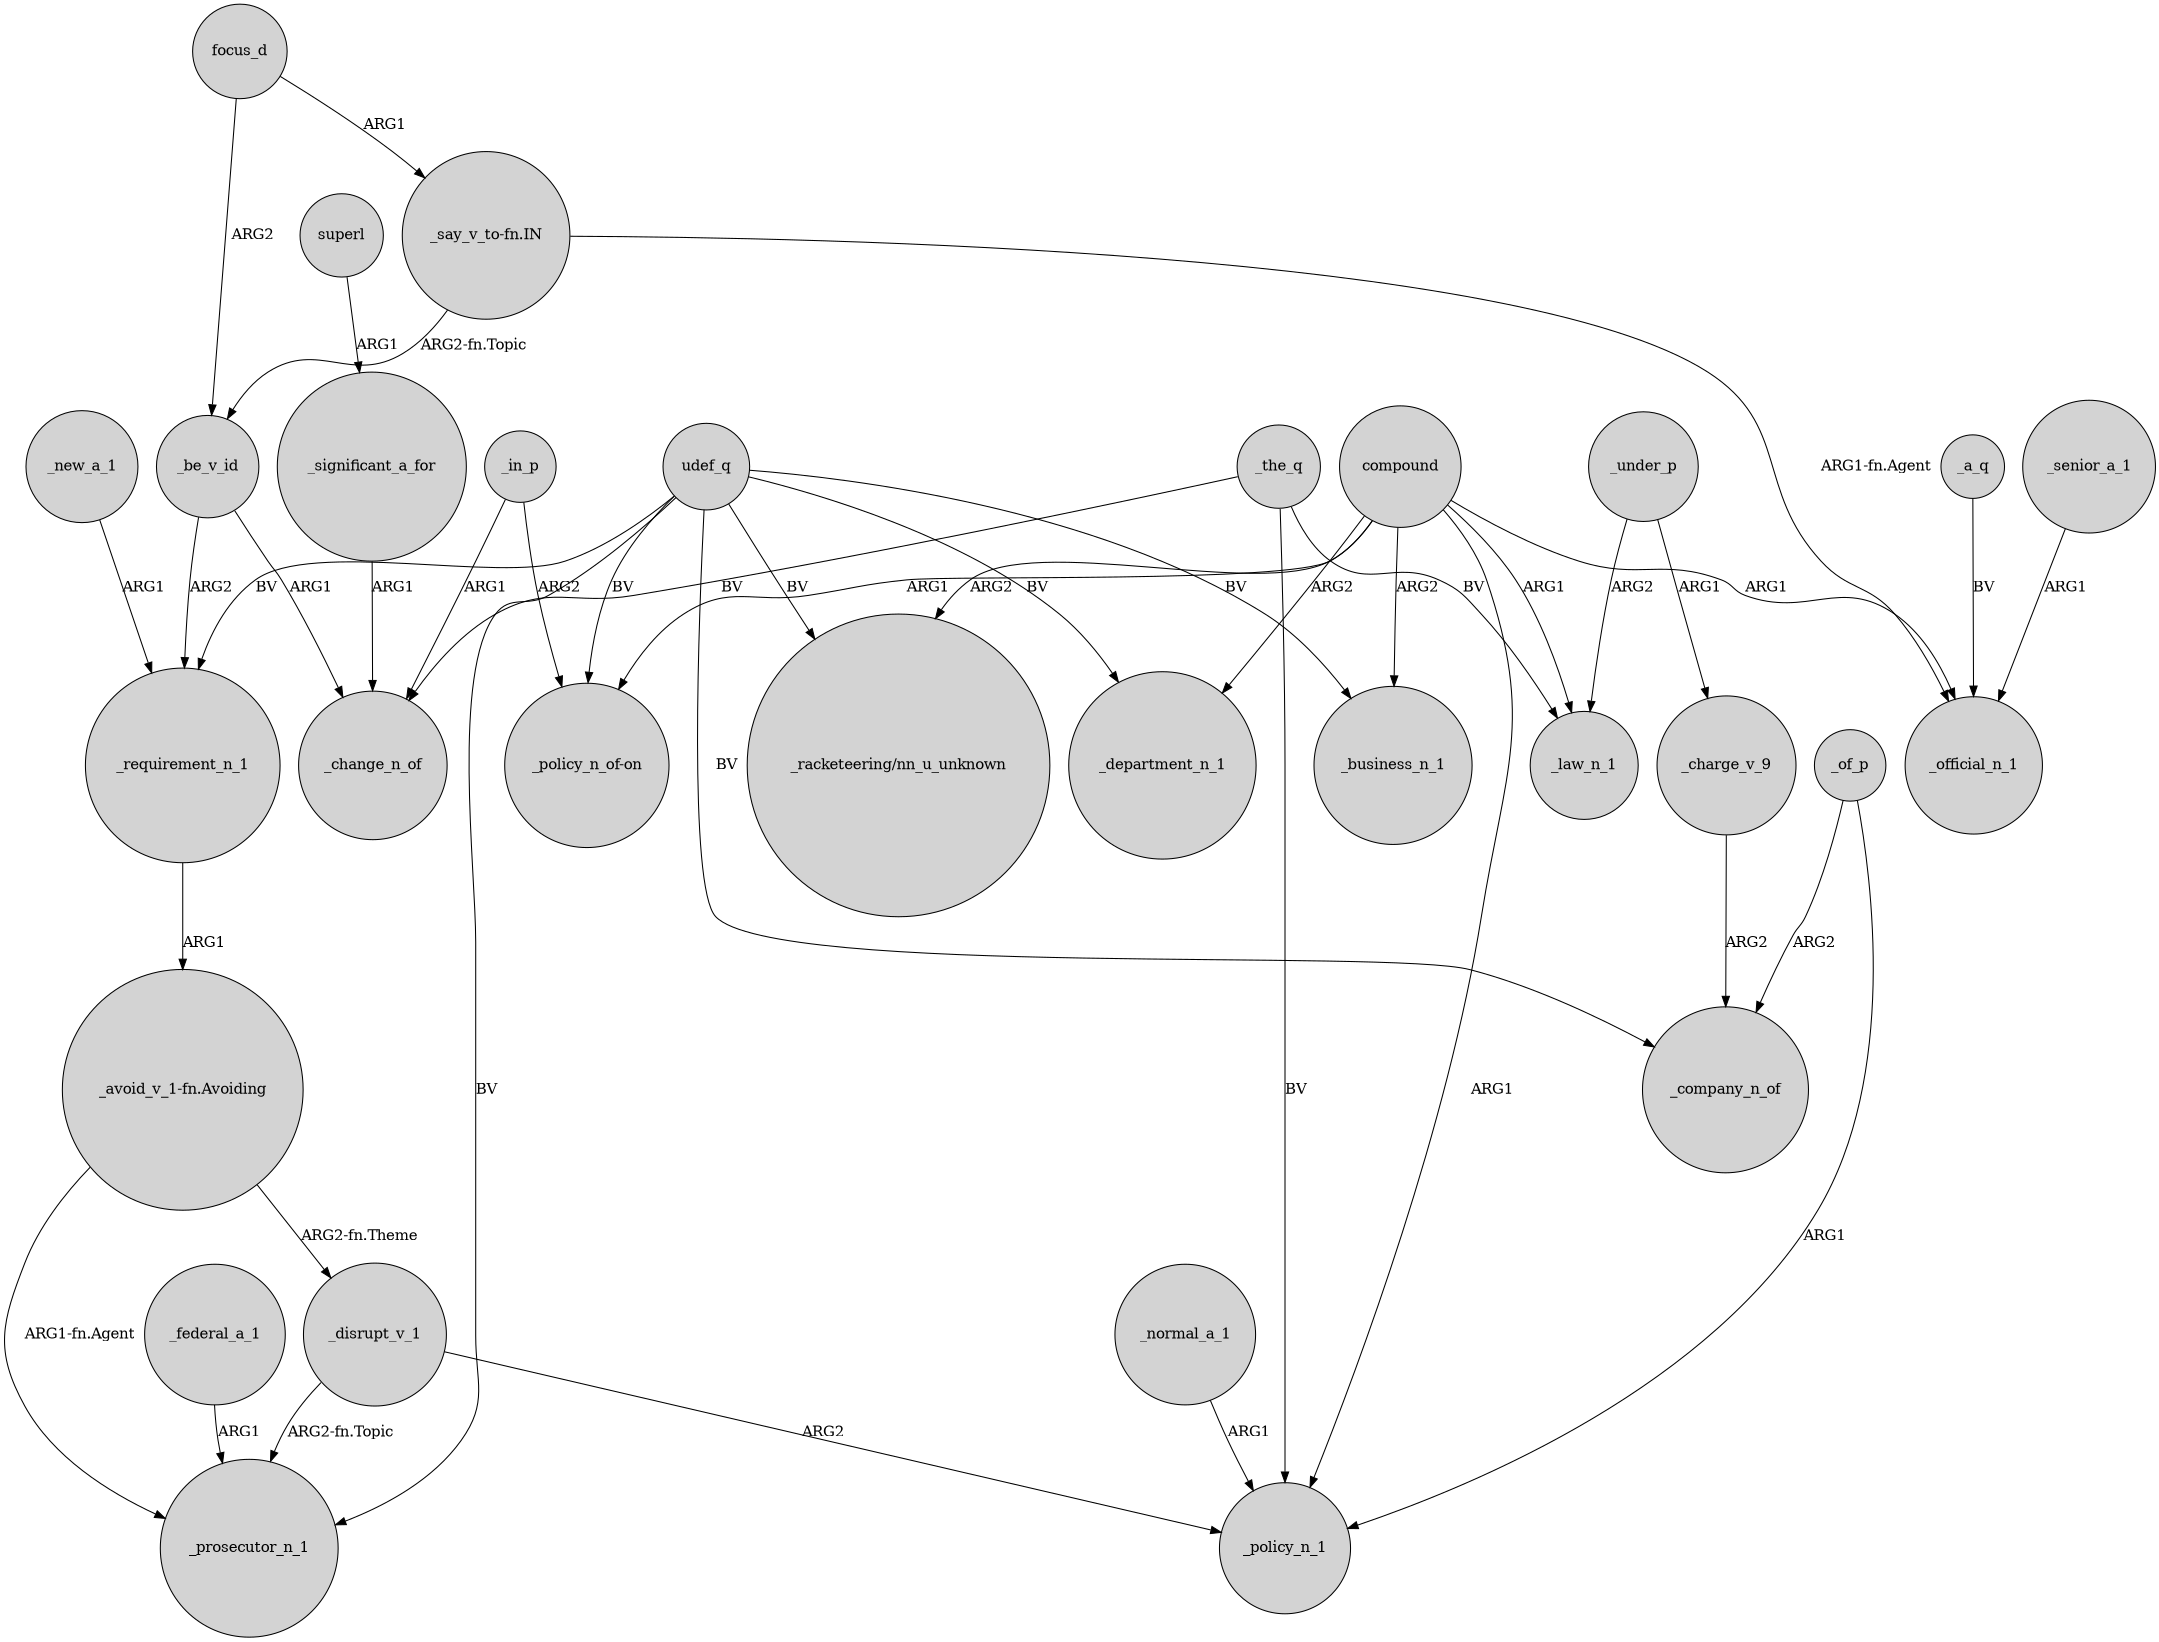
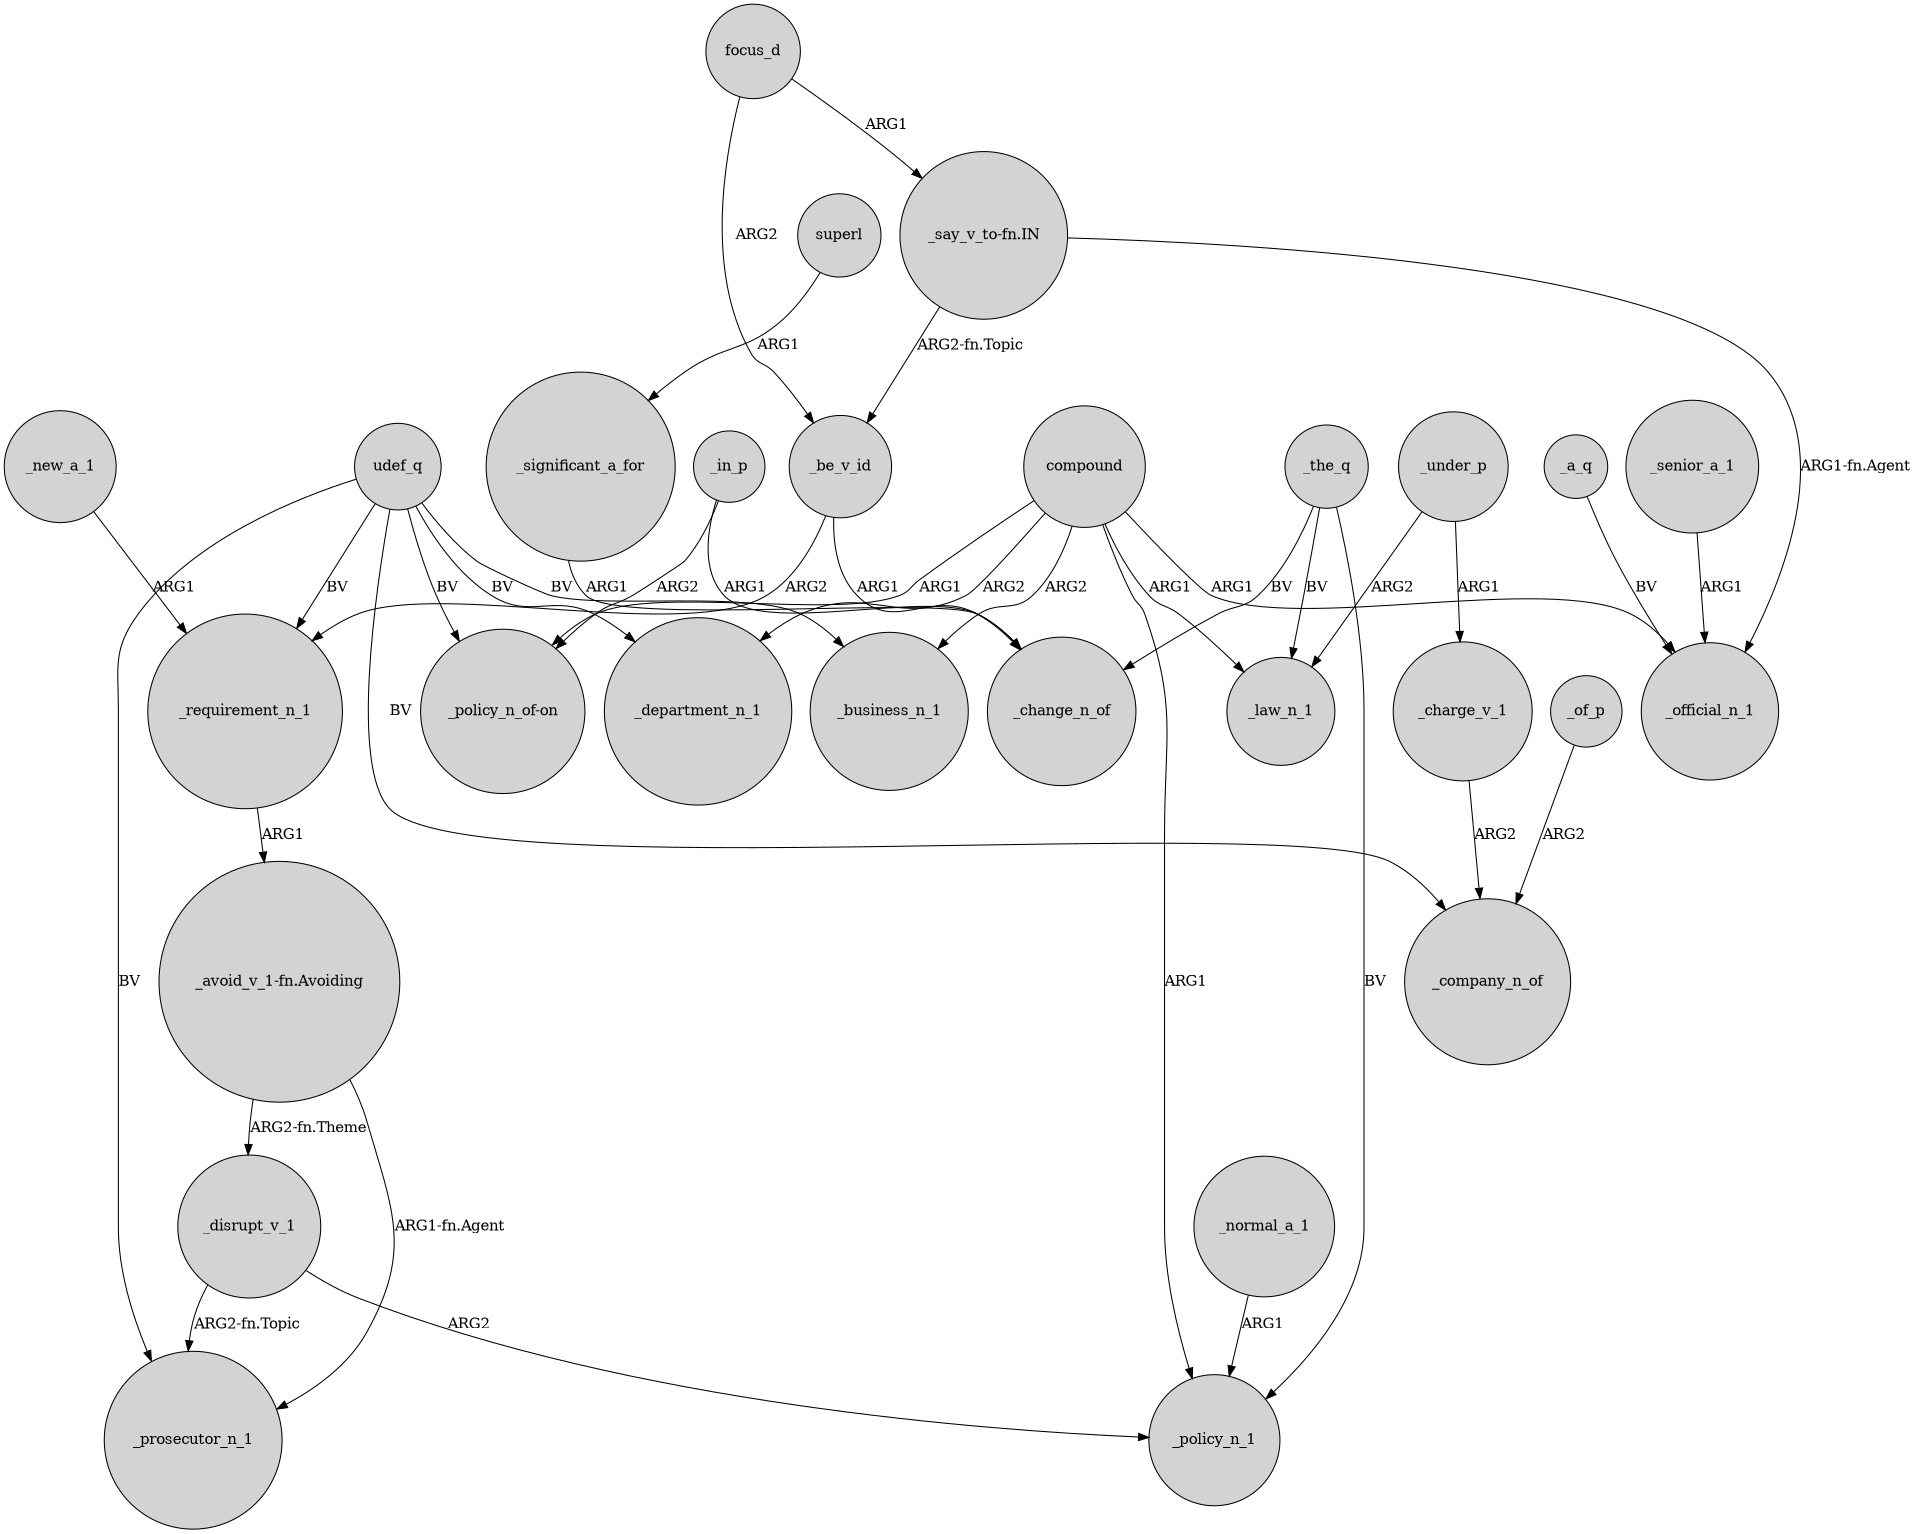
node "_racketeering/nn_u_unknown": removed
node "_charge_v_9": label "_charge_v_9" -> "_charge_v_1"
edge "_of_p" -> "_policy_n_1": removed, label "ARG1"
node "_federal_a_1": removed
